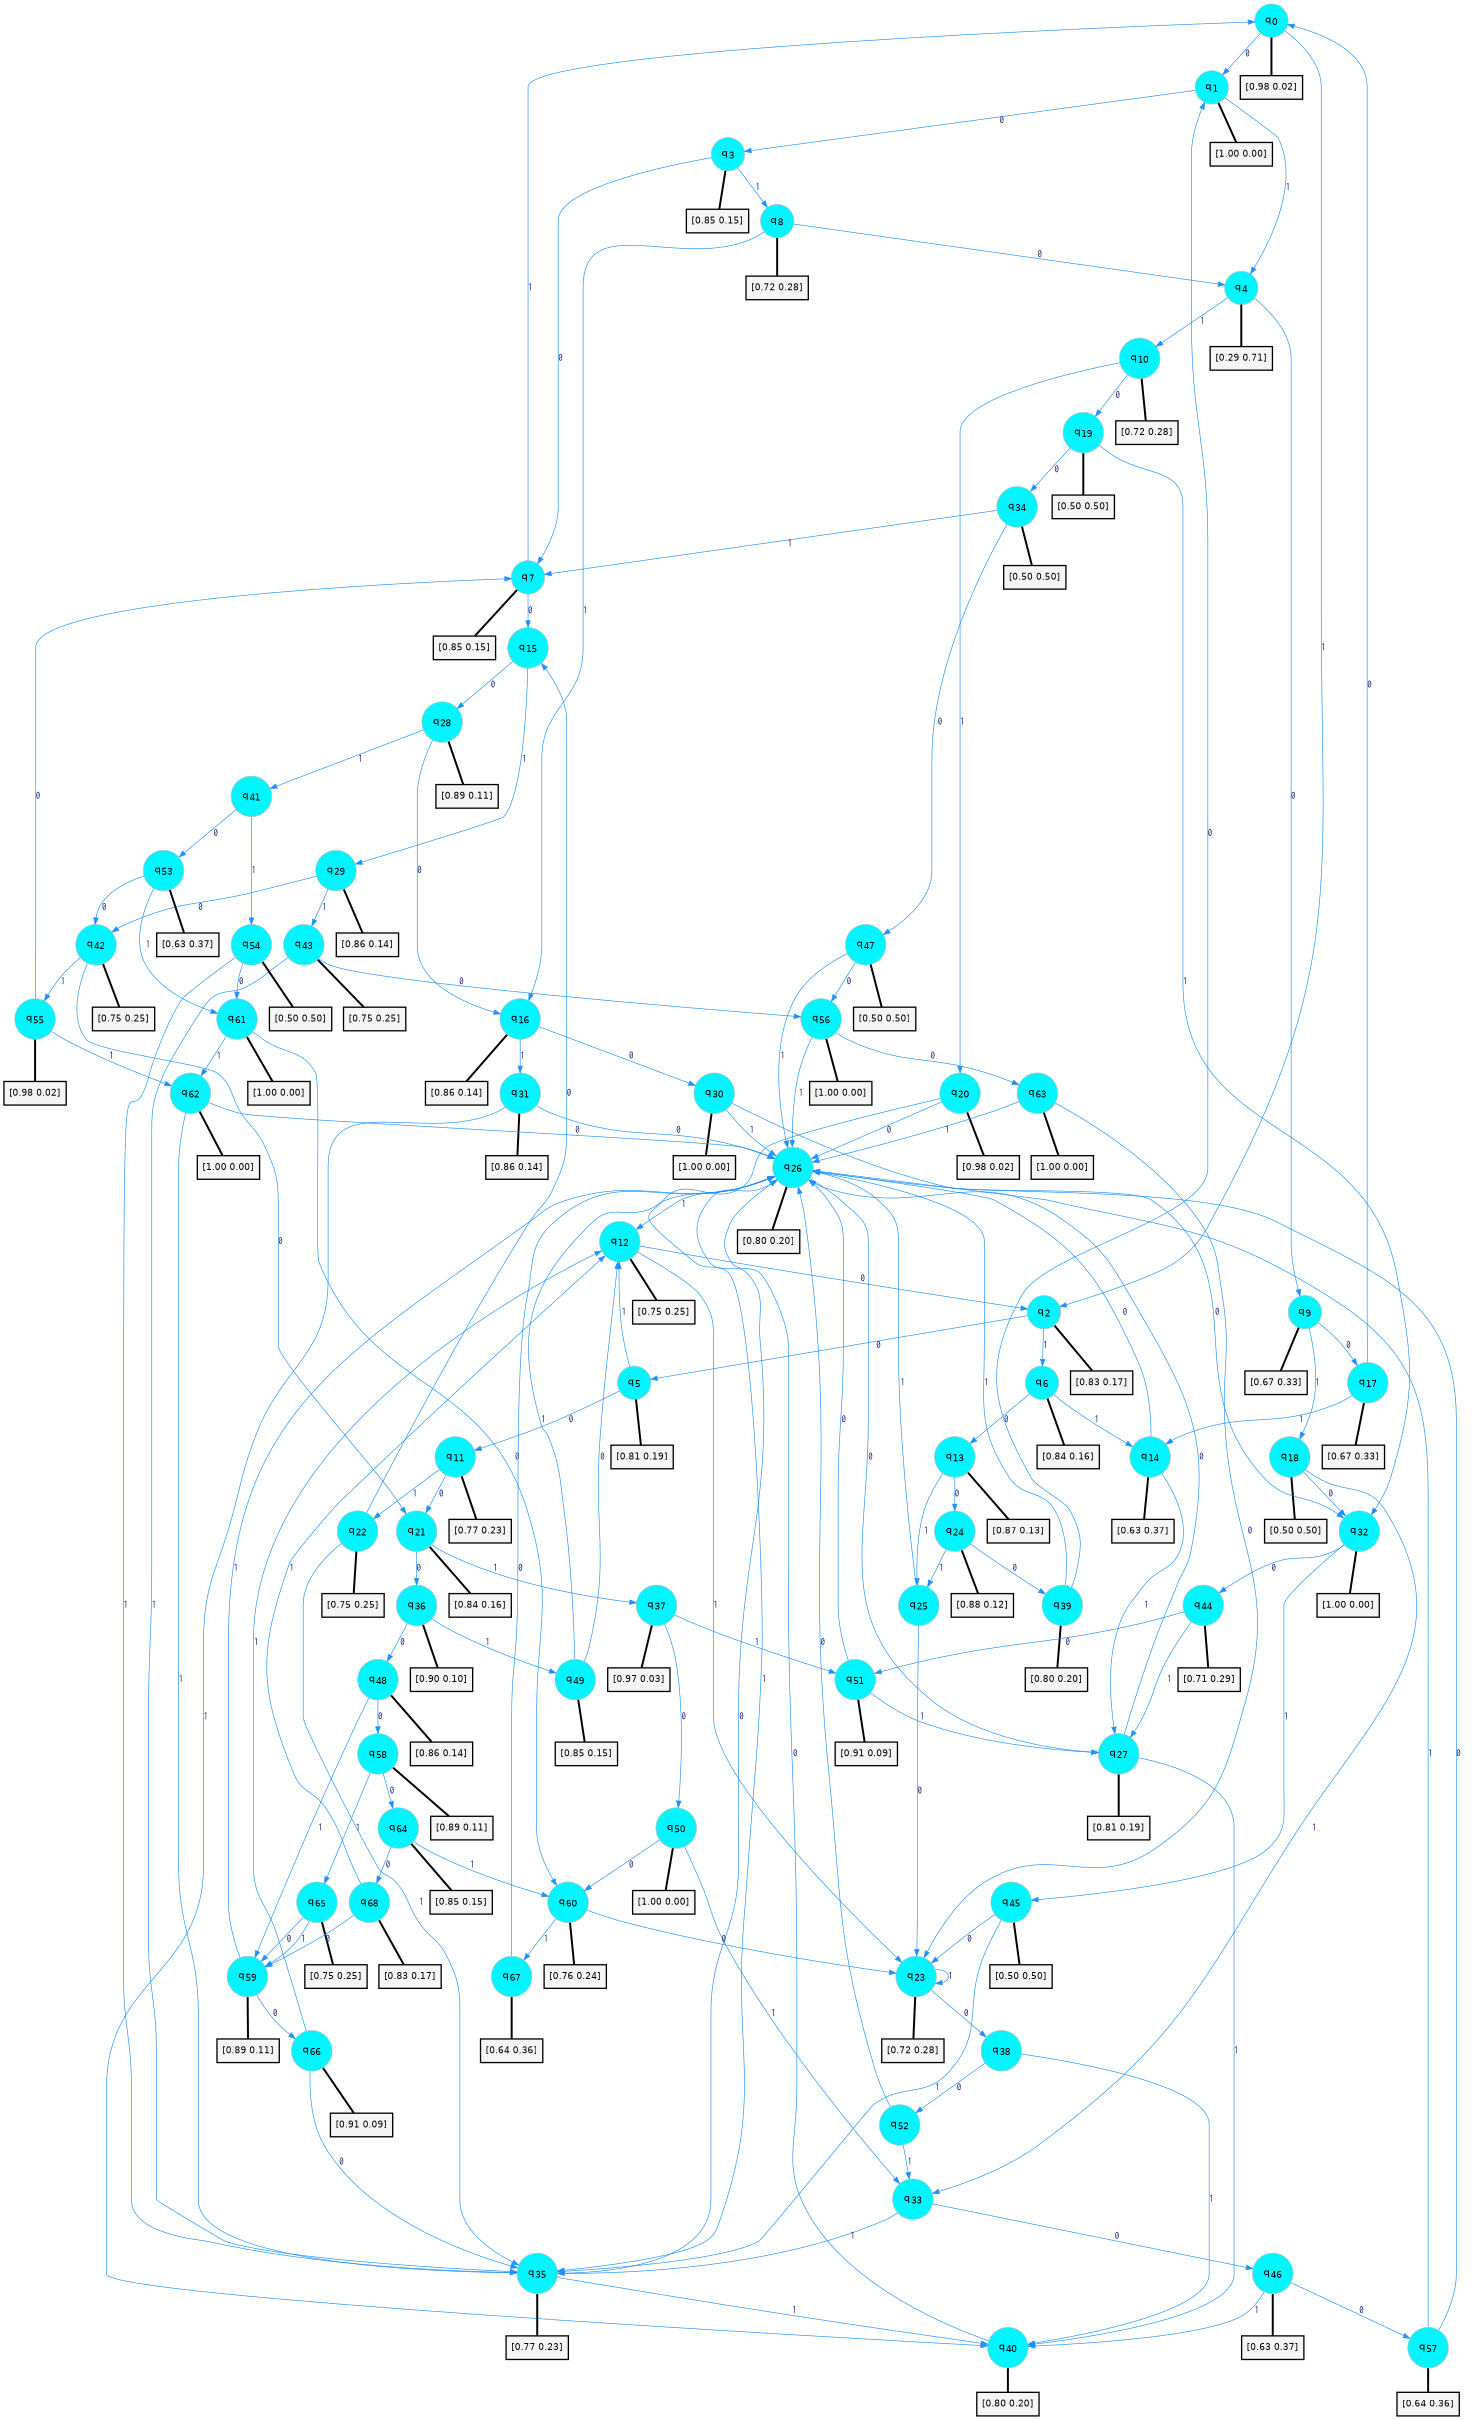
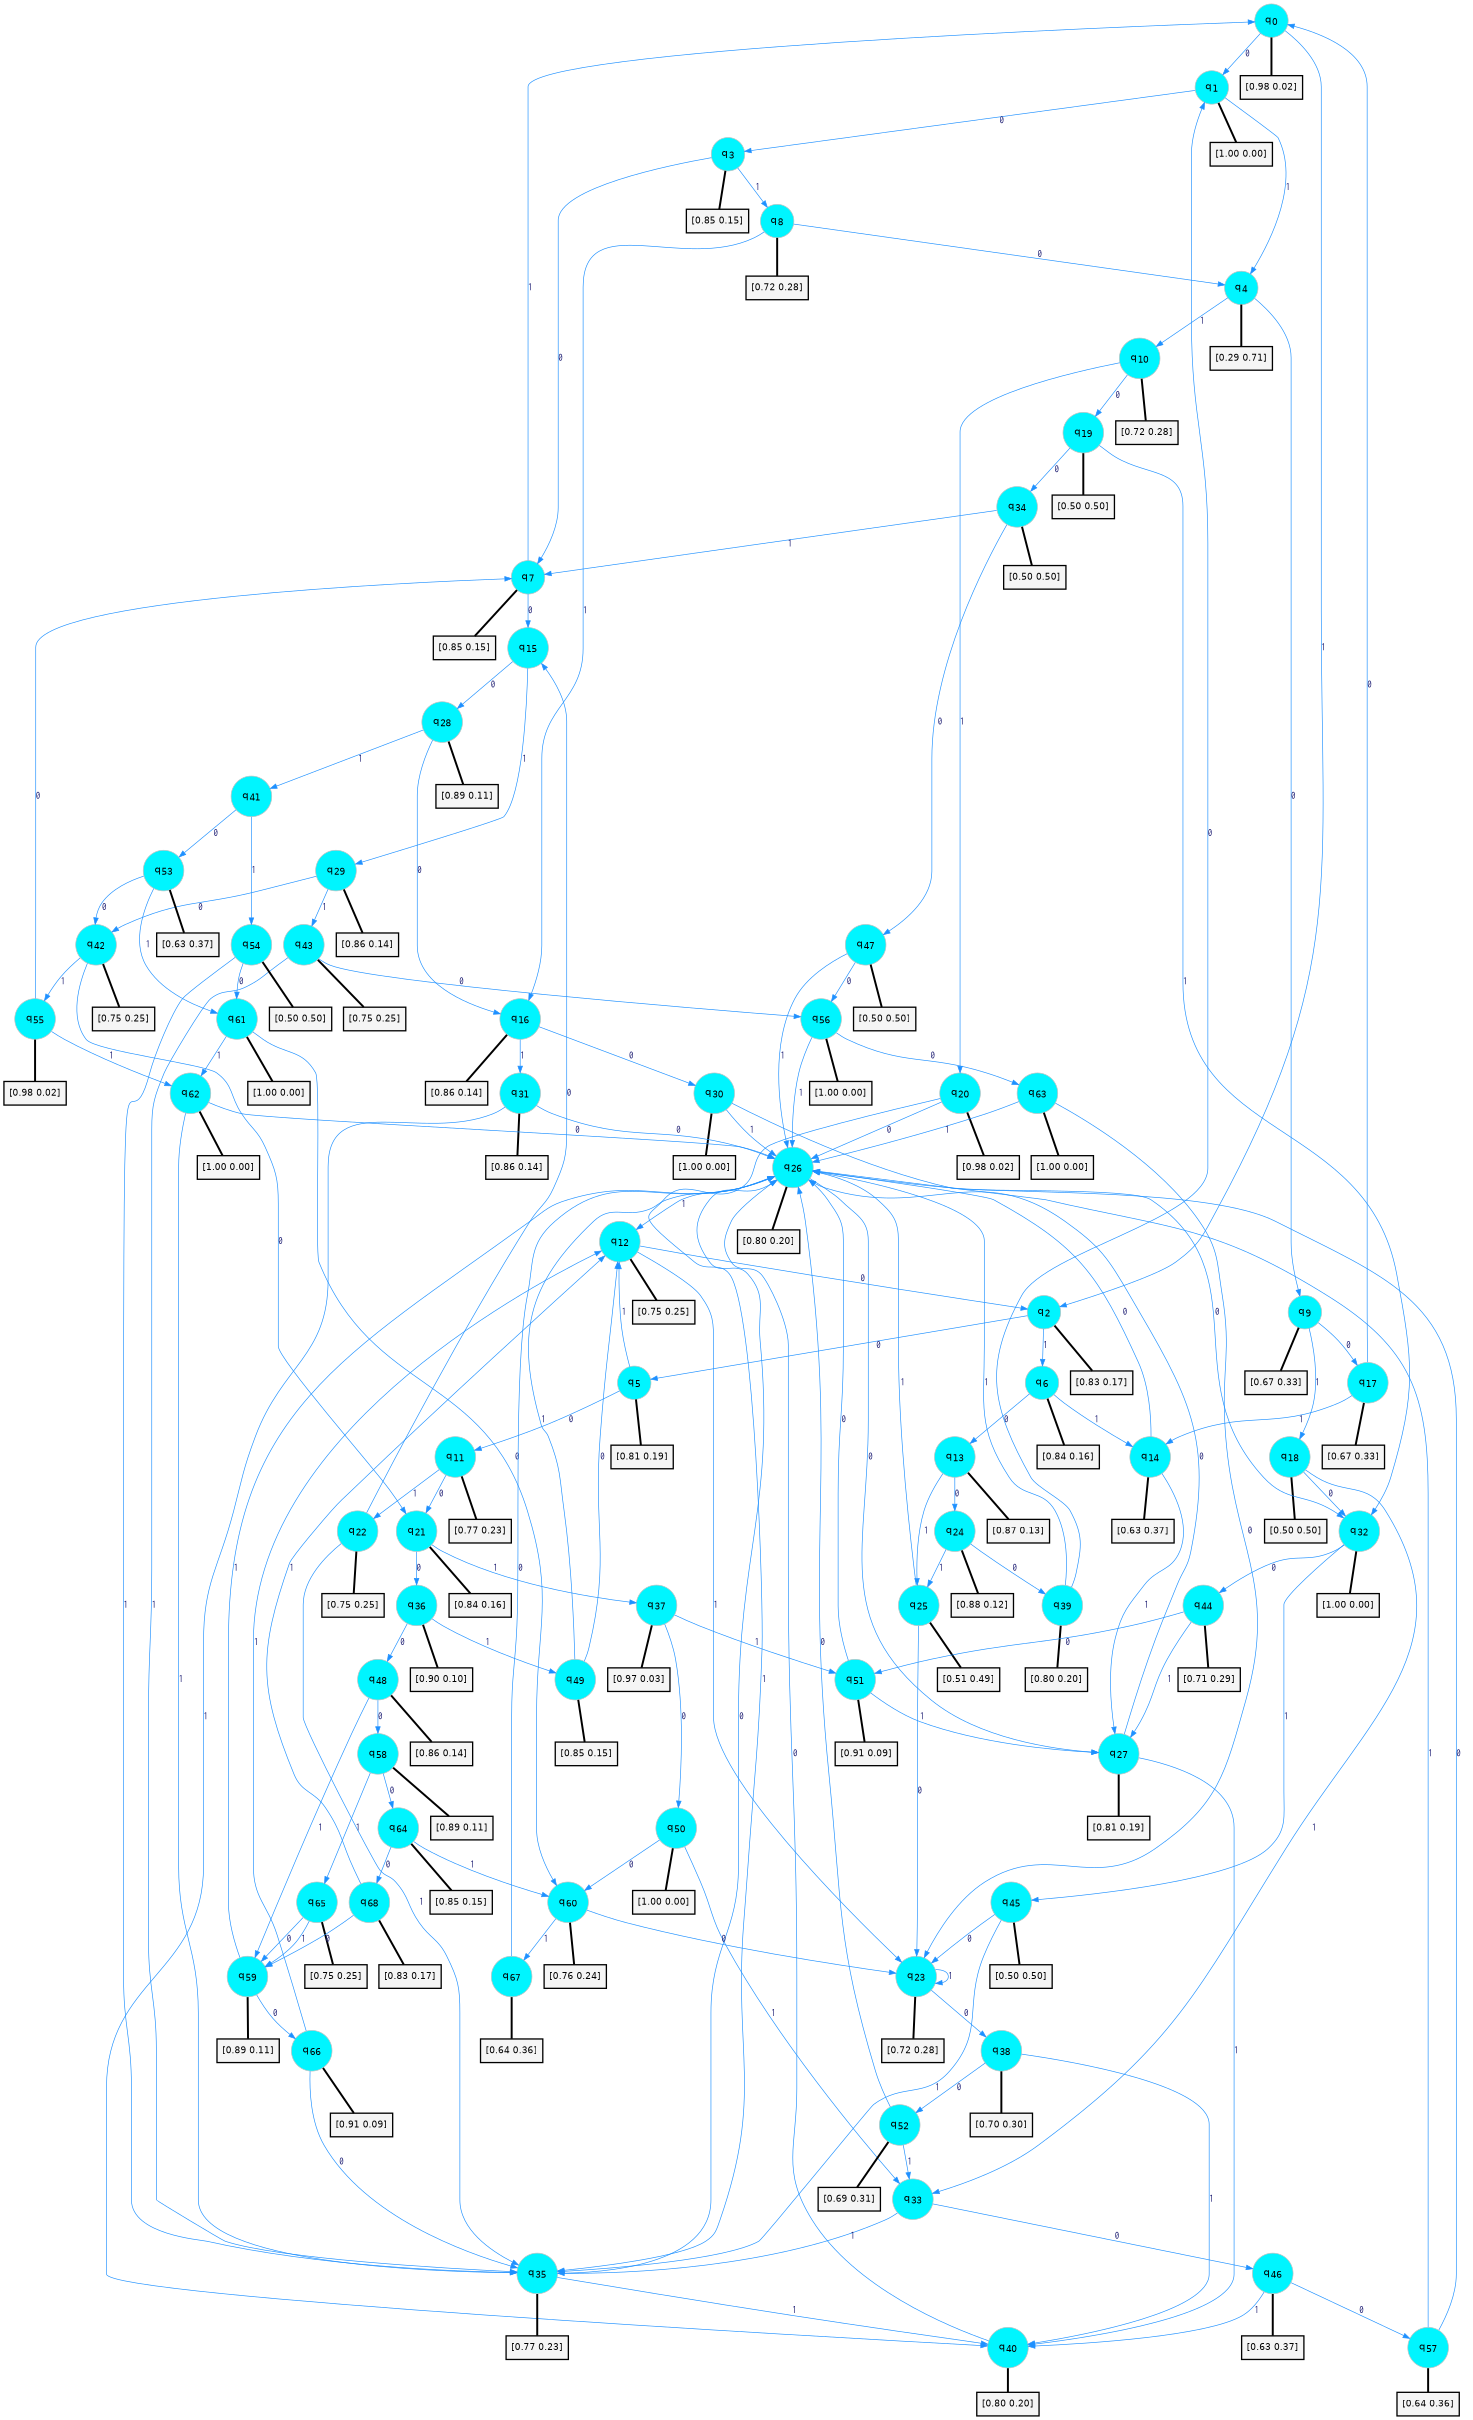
node "[0.51 0.49]": added
node "[0.70 0.30]": added
node "[0.69 0.31]": added
